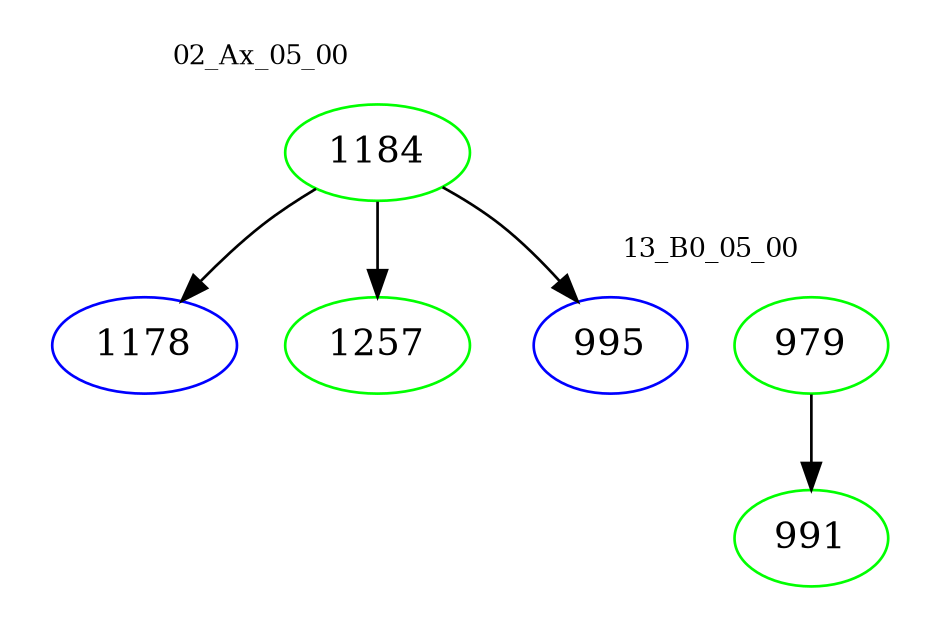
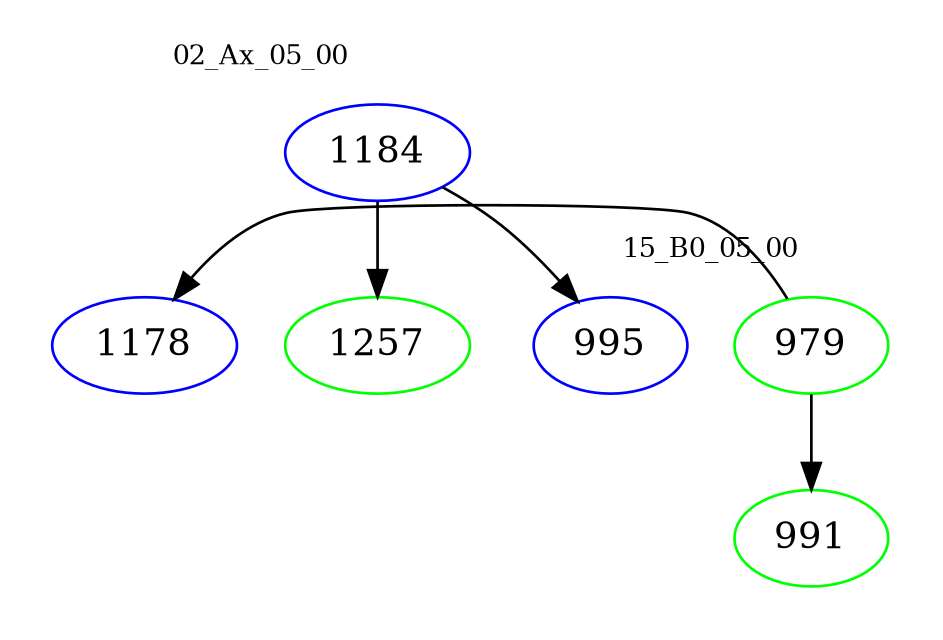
node "1184": color green -> blue
edge "1184" -> "1178": now "979" -> "1178"
cluster "13_B0_05_00": label "13_B0_05_00" -> "15_B0_05_00"
